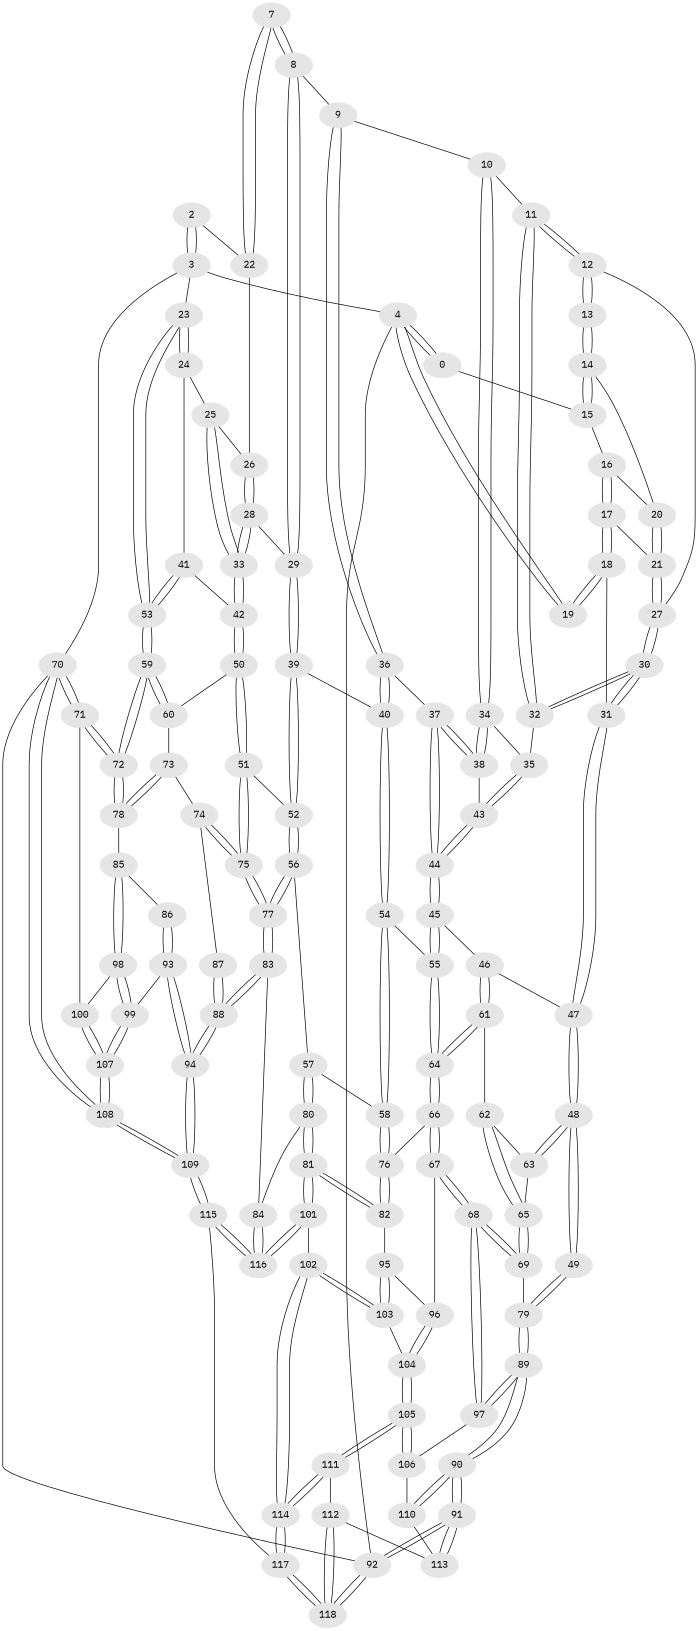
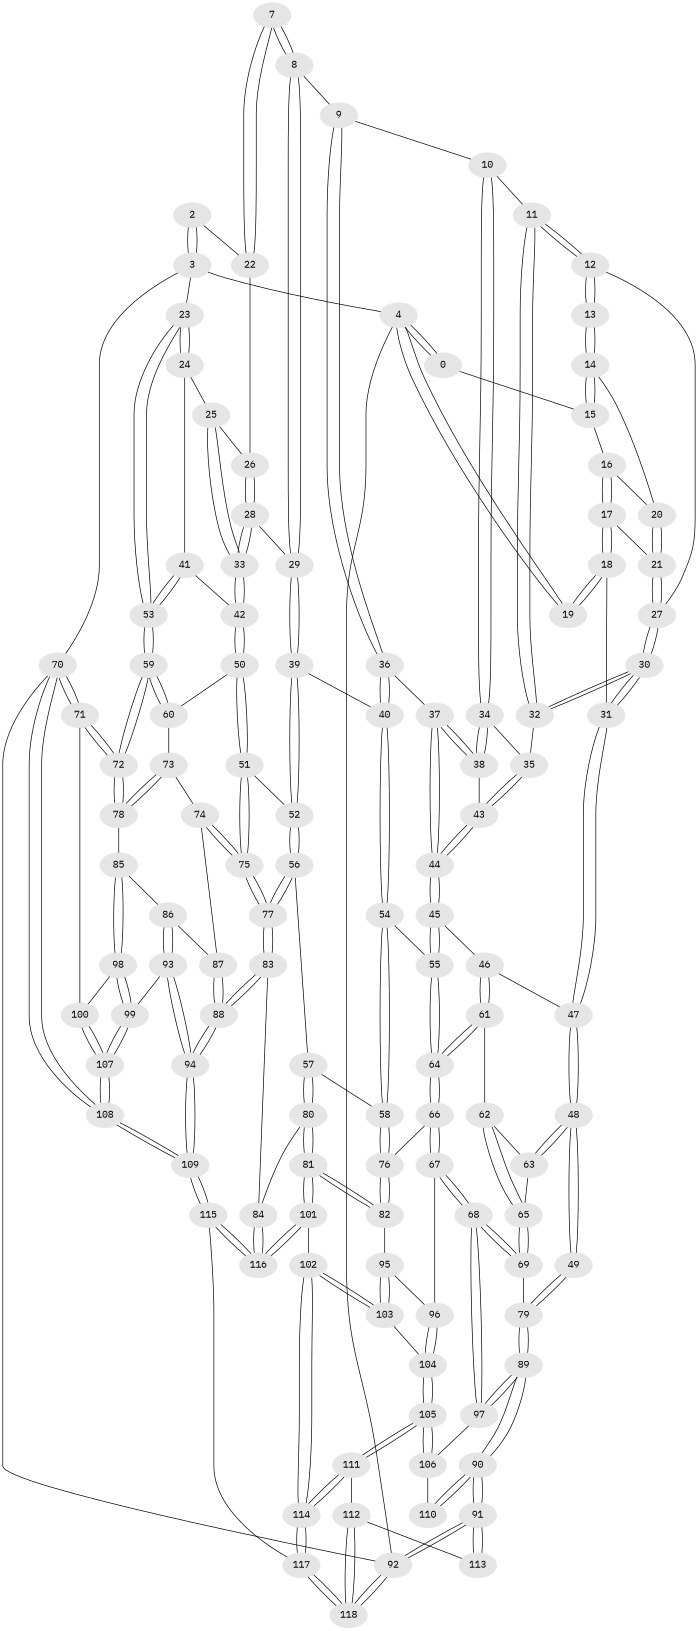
edge "86" -- "87": added
edge "110" -- "113": removed
